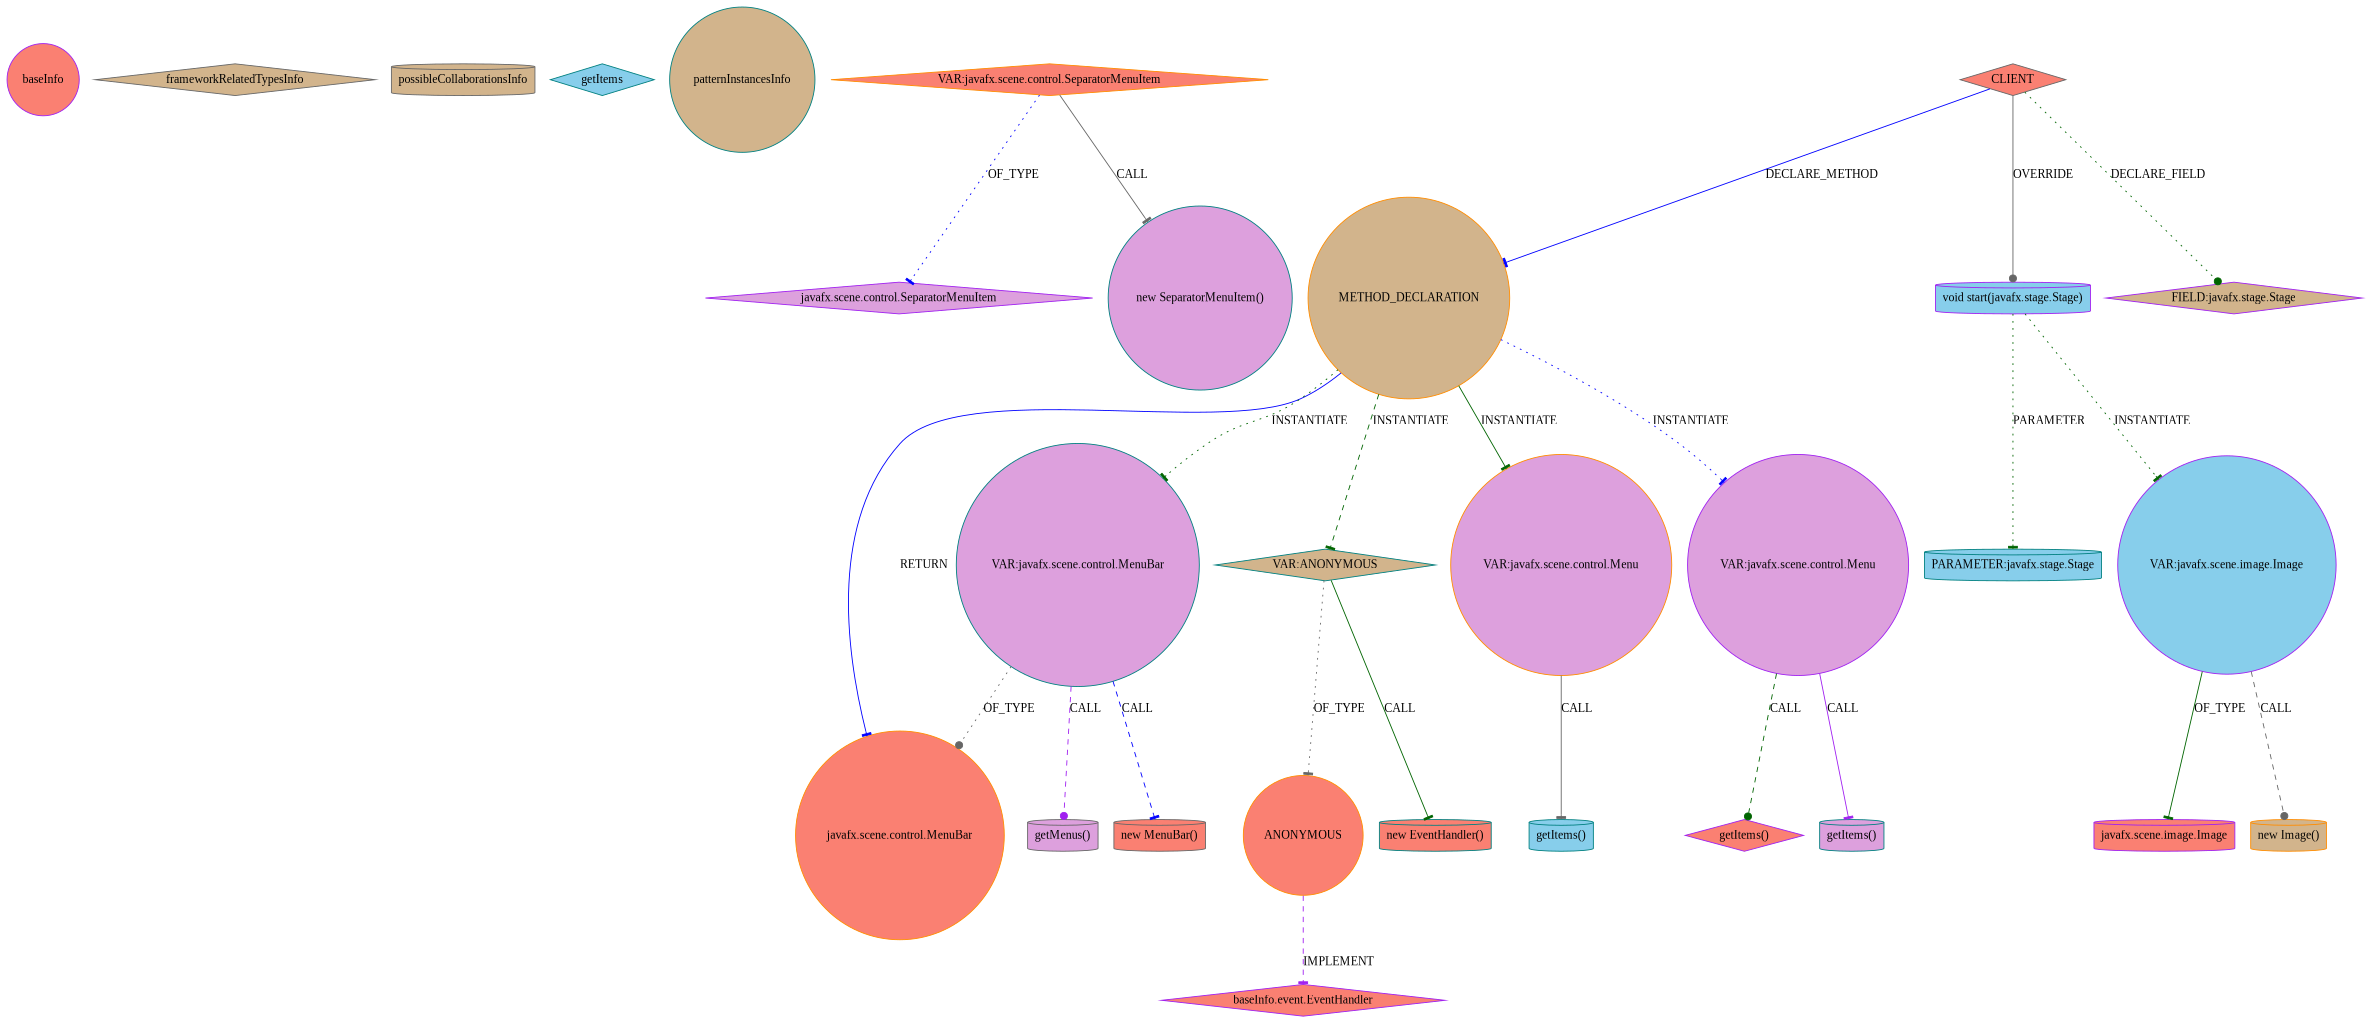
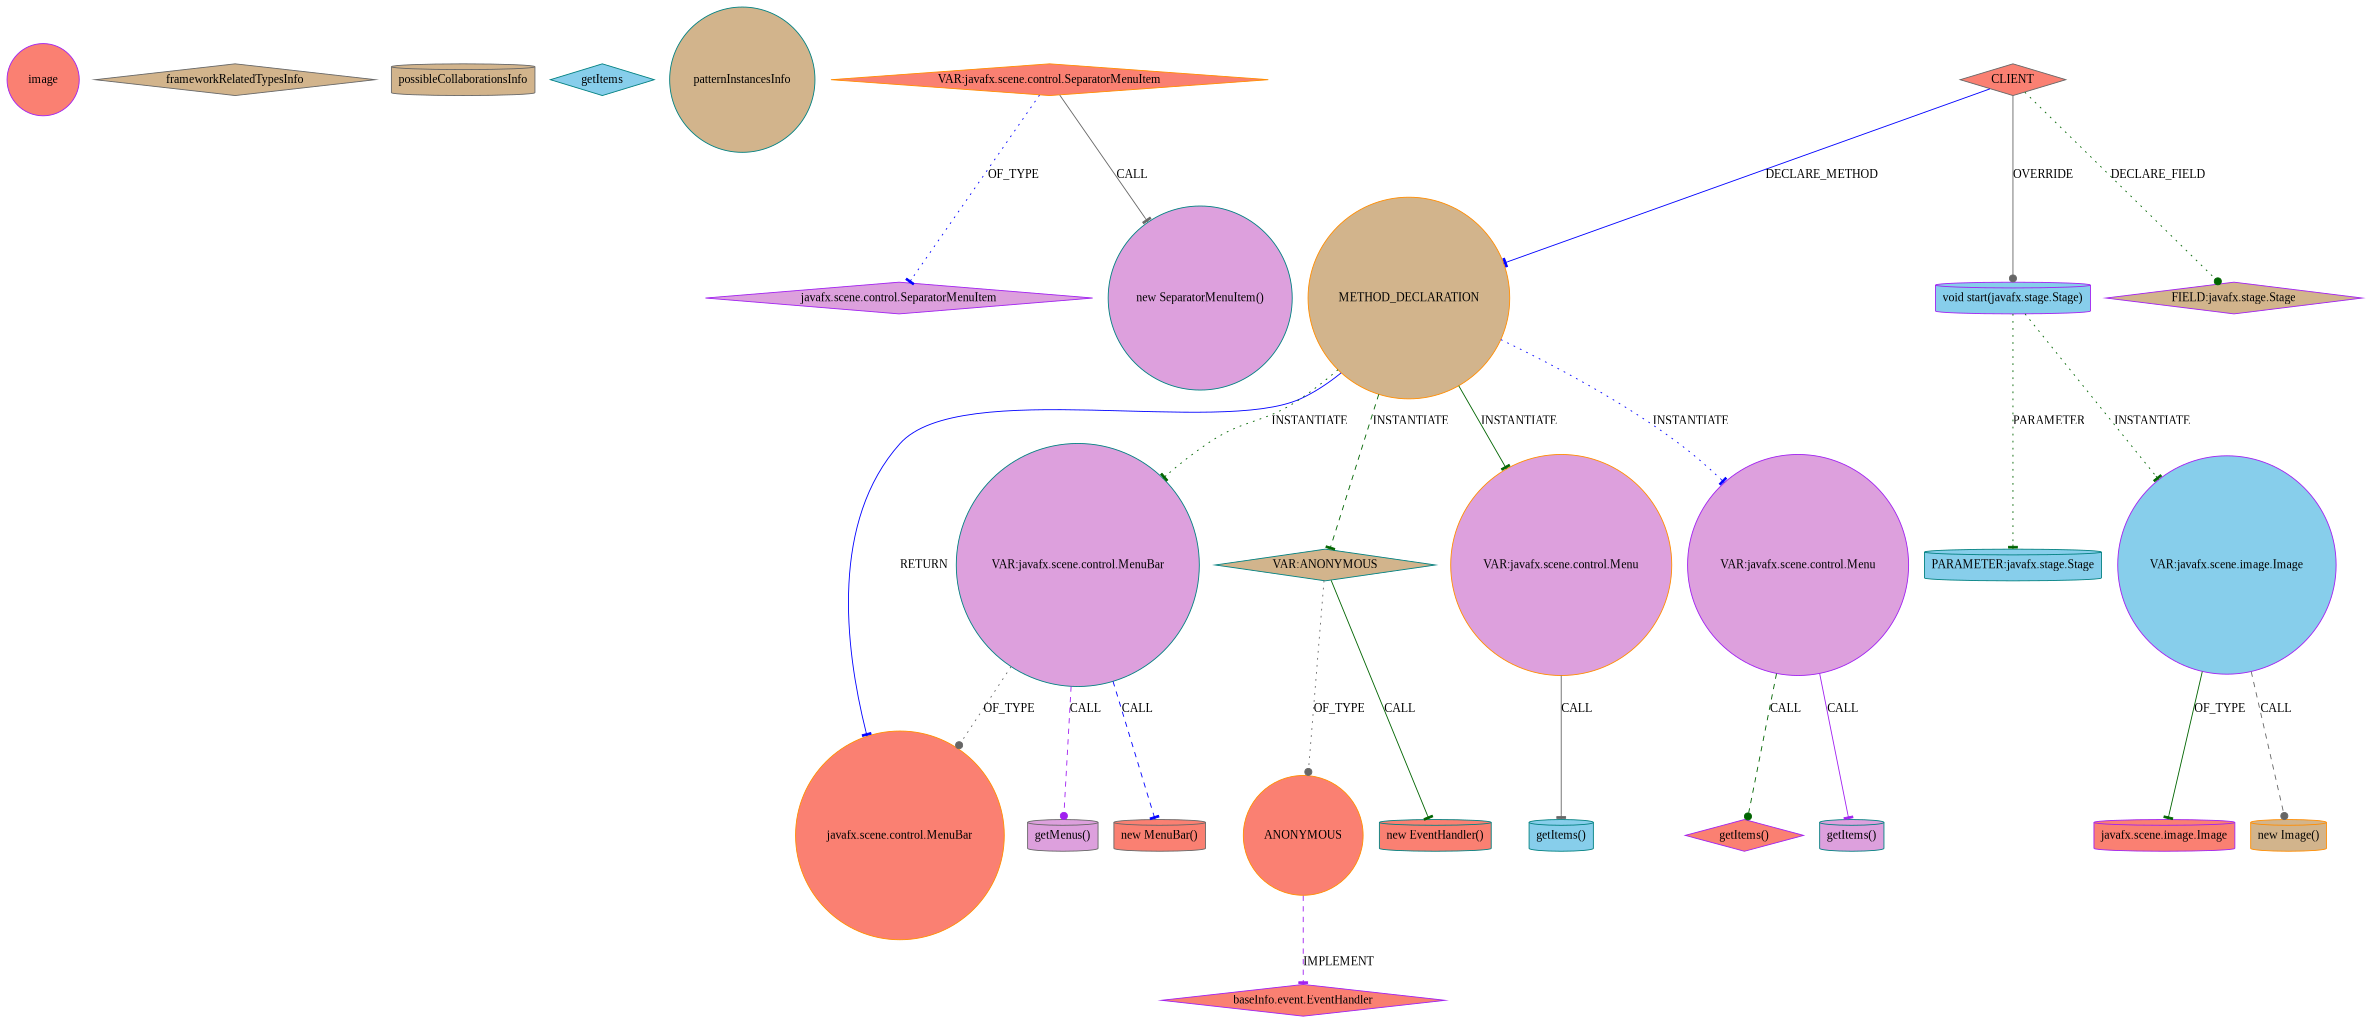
node "baseInfo": label "baseInfo" -> "image"
edge "VAR:ANONYMOUS" -> "ANONYMOUS": arrowhead tee -> dot
